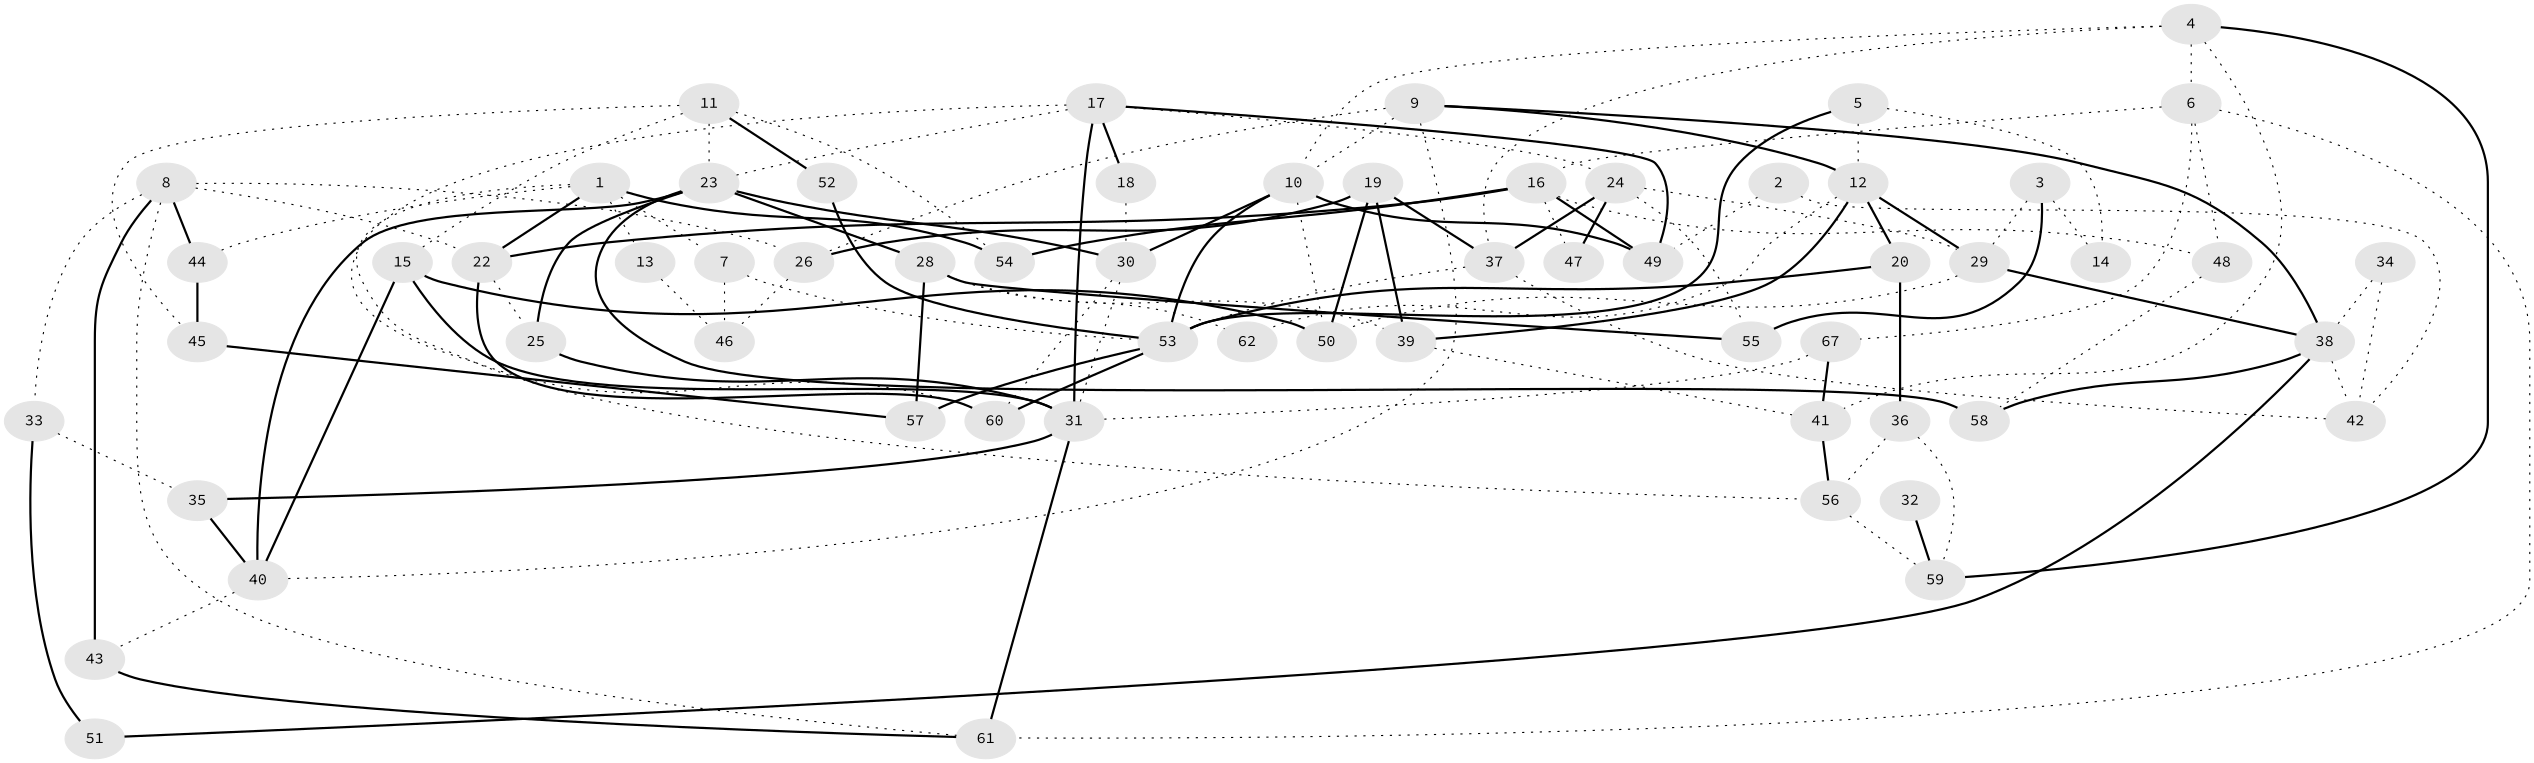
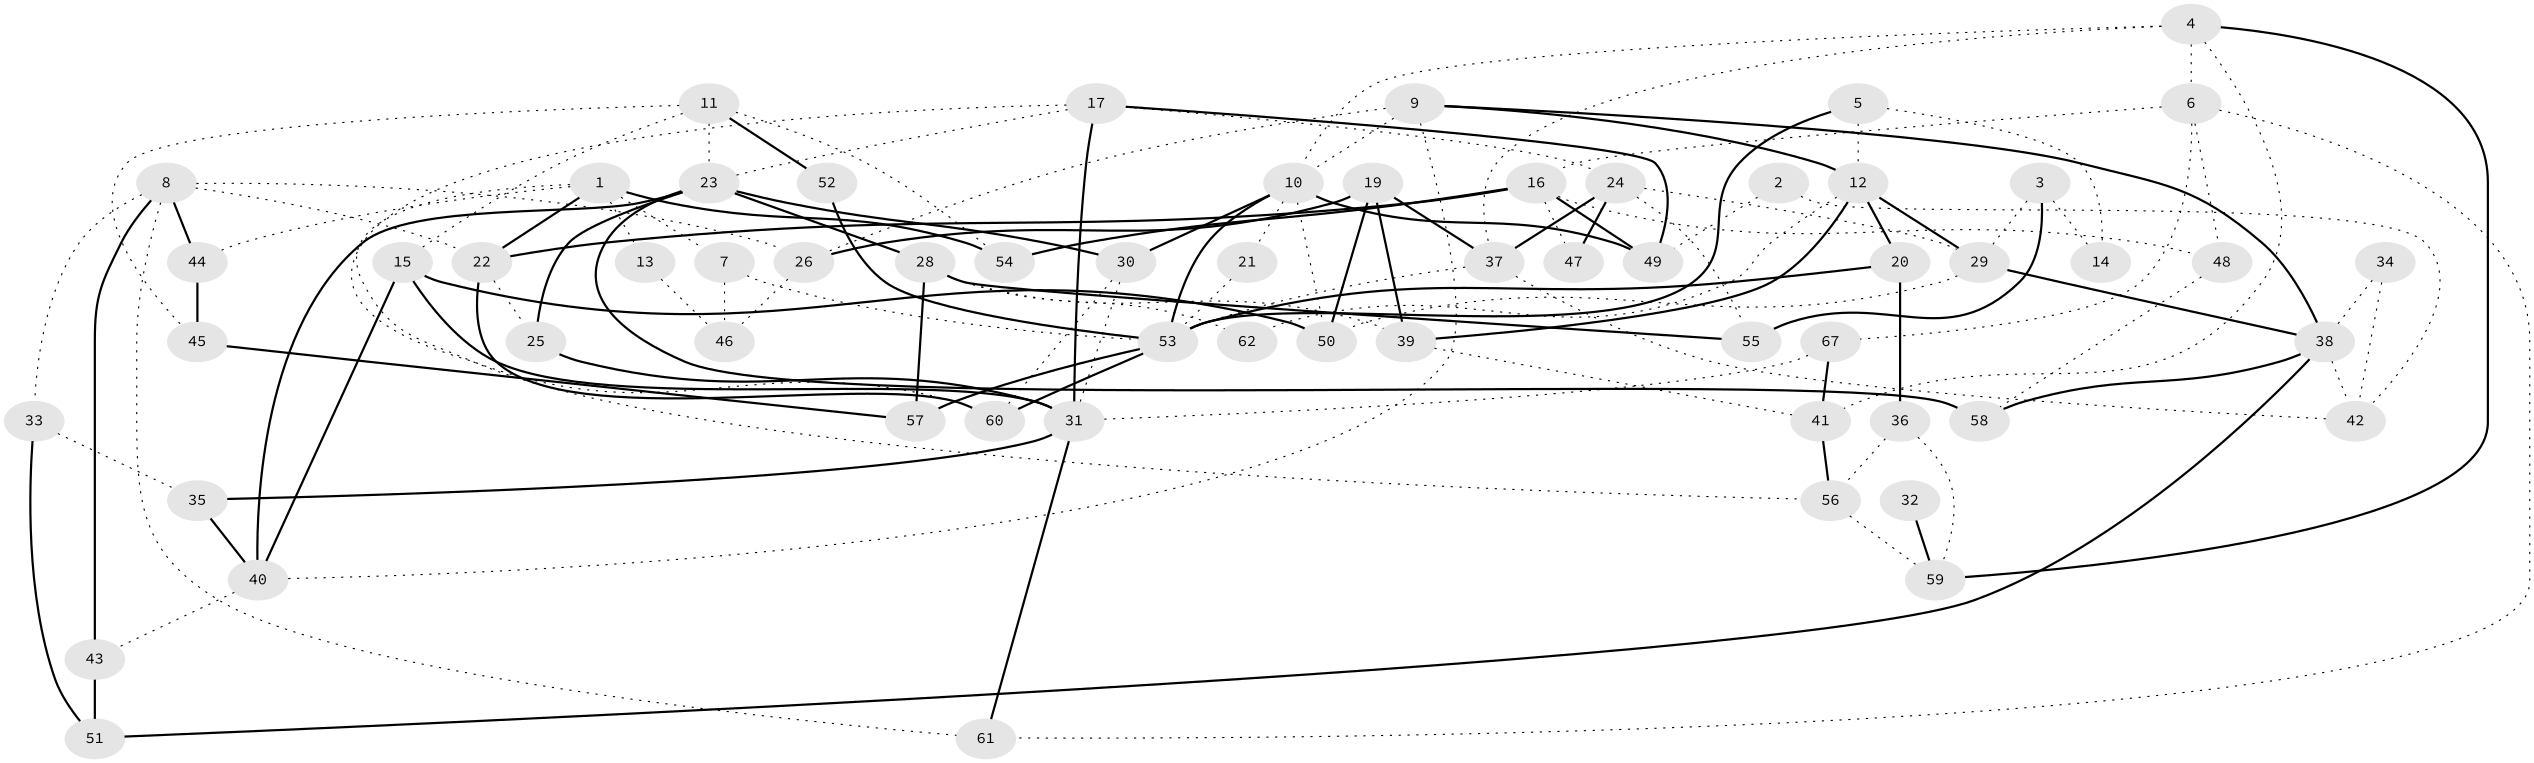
node "18": removed
node "21": added
edge "43" -- "61": now "43" -- "51"
